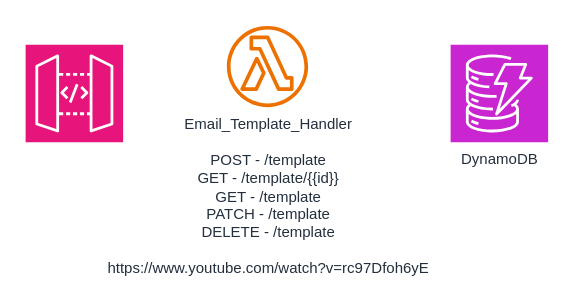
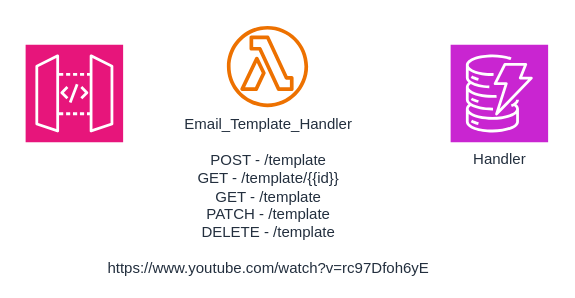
node "DynamoDB": label "DynamoDB" -> "Handler"
